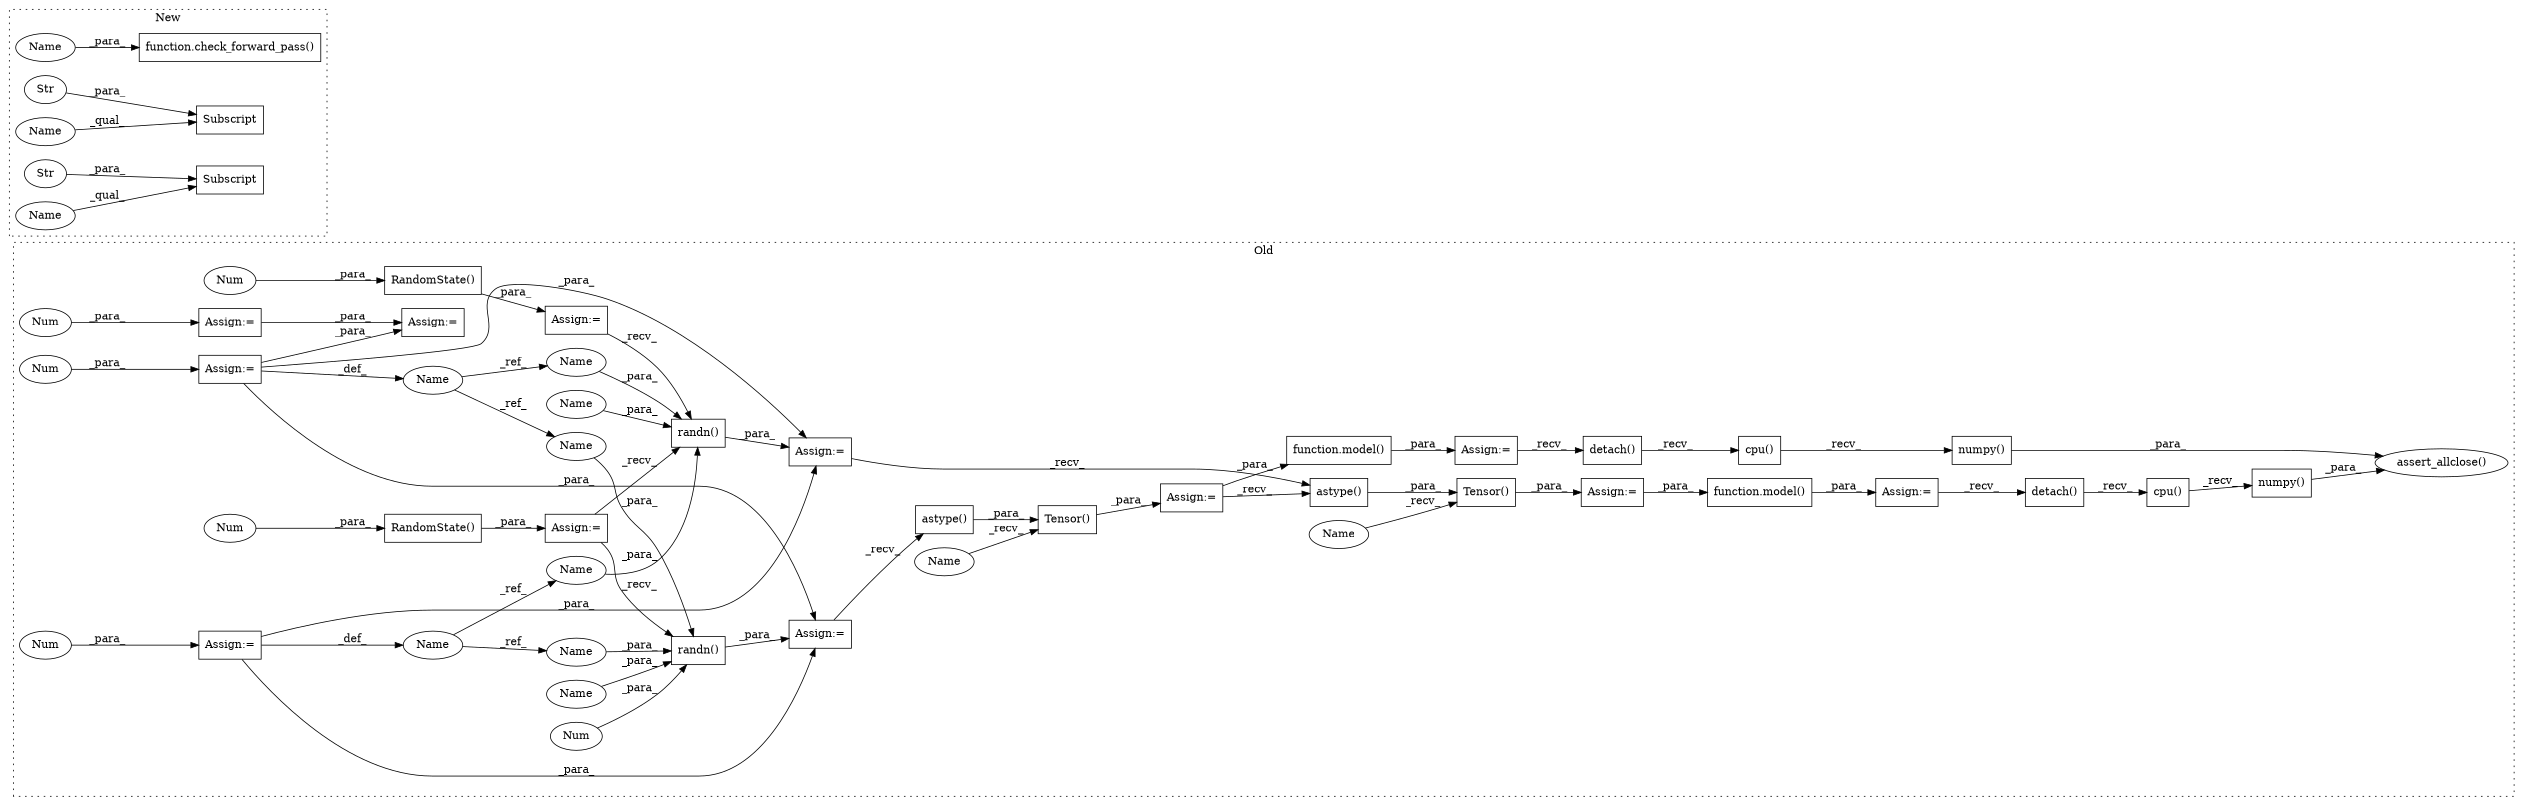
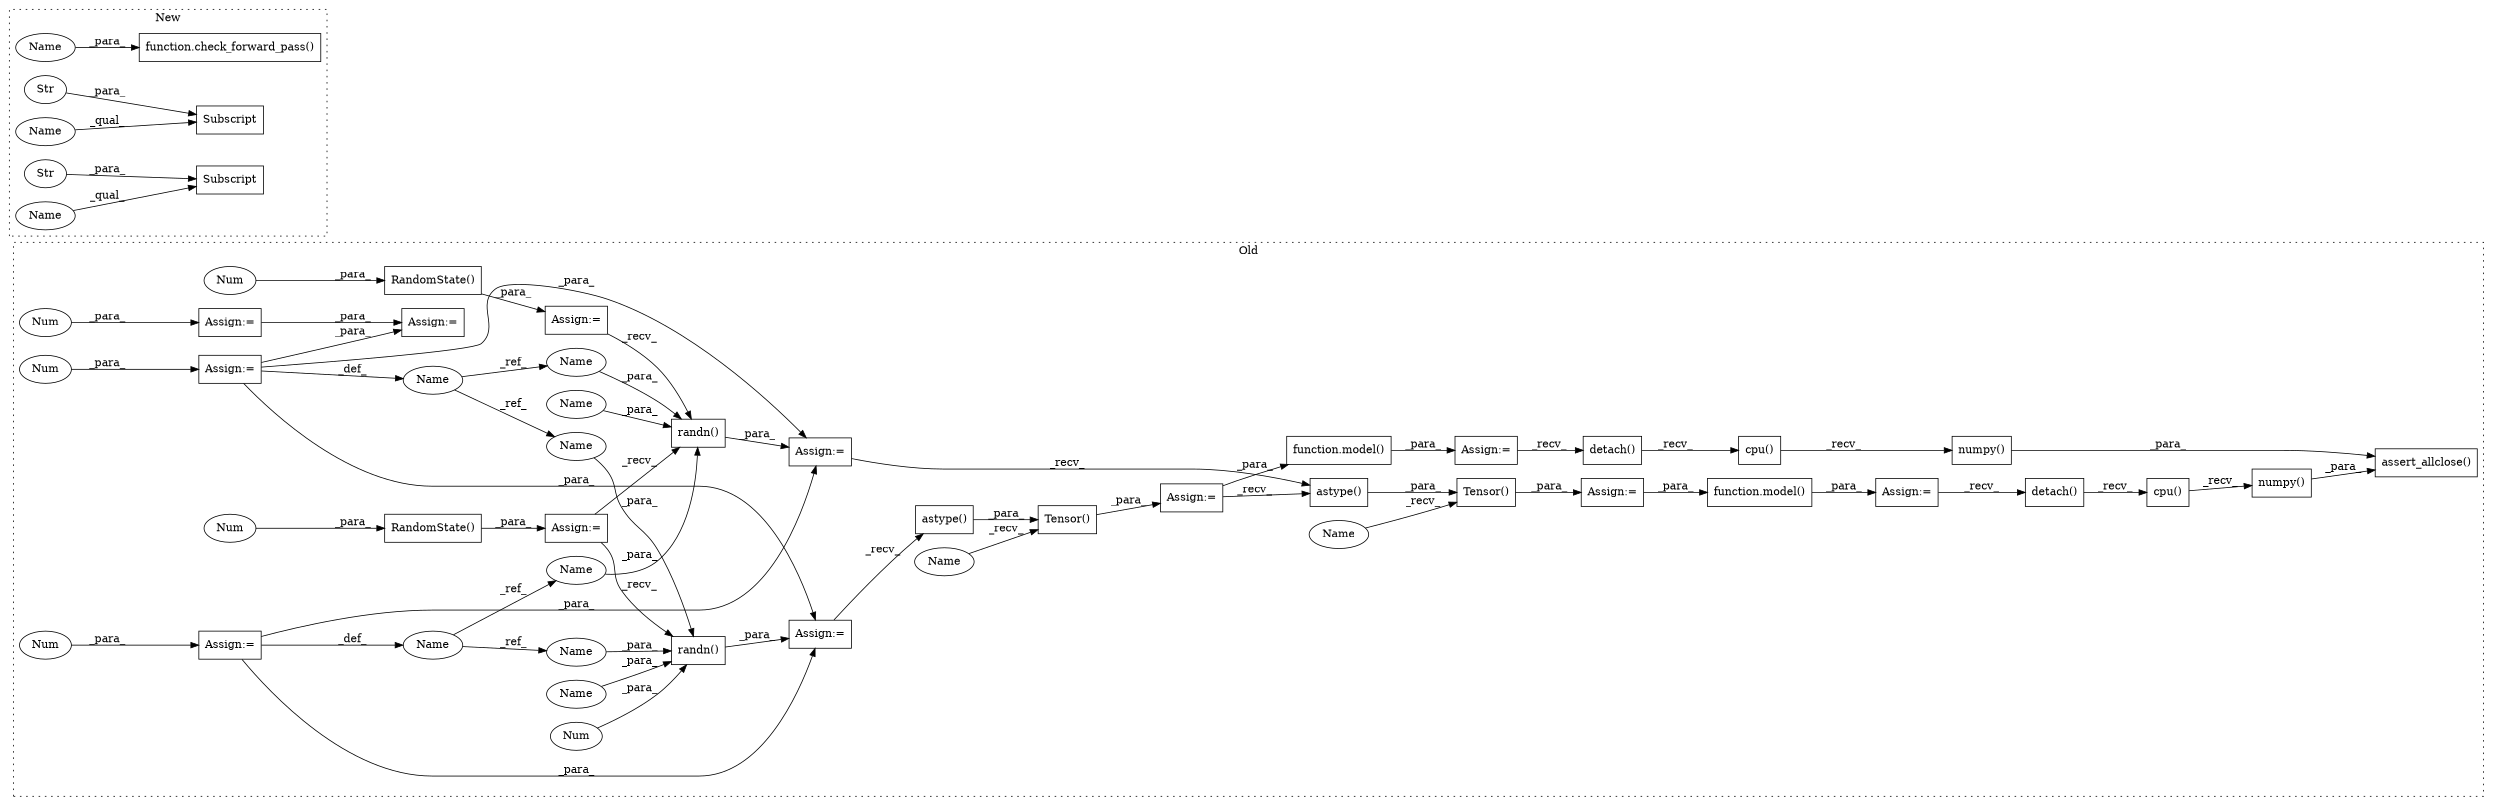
node "assert_allclose()": shape ellipse -> box
